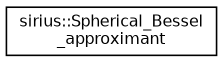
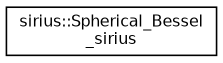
node "sirius::Spherical_Bessel _approximant": label "sirius::Spherical_Bessel _approximant" -> "sirius::Spherical_Bessel _sirius"
